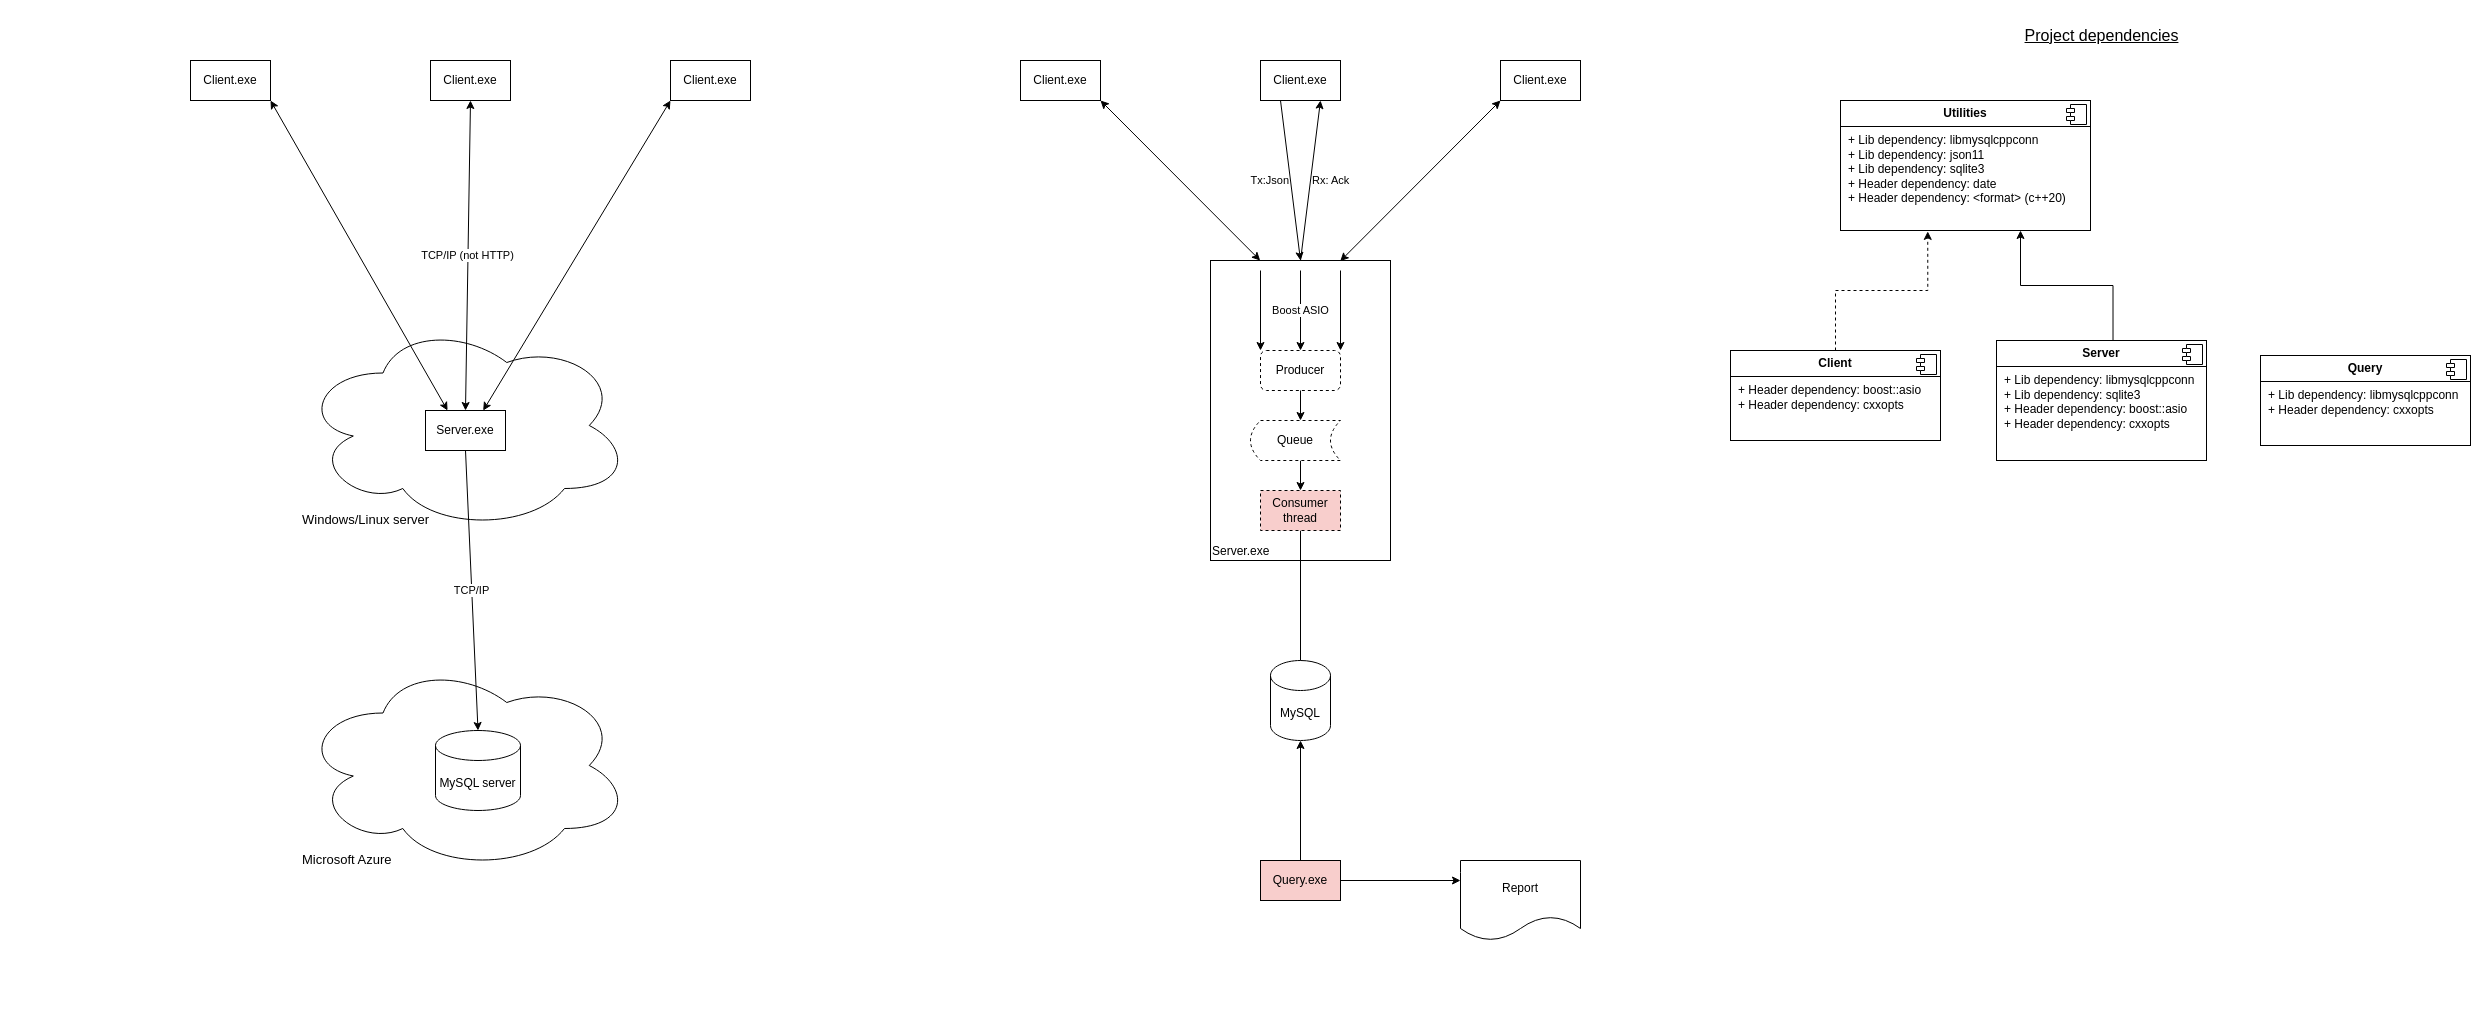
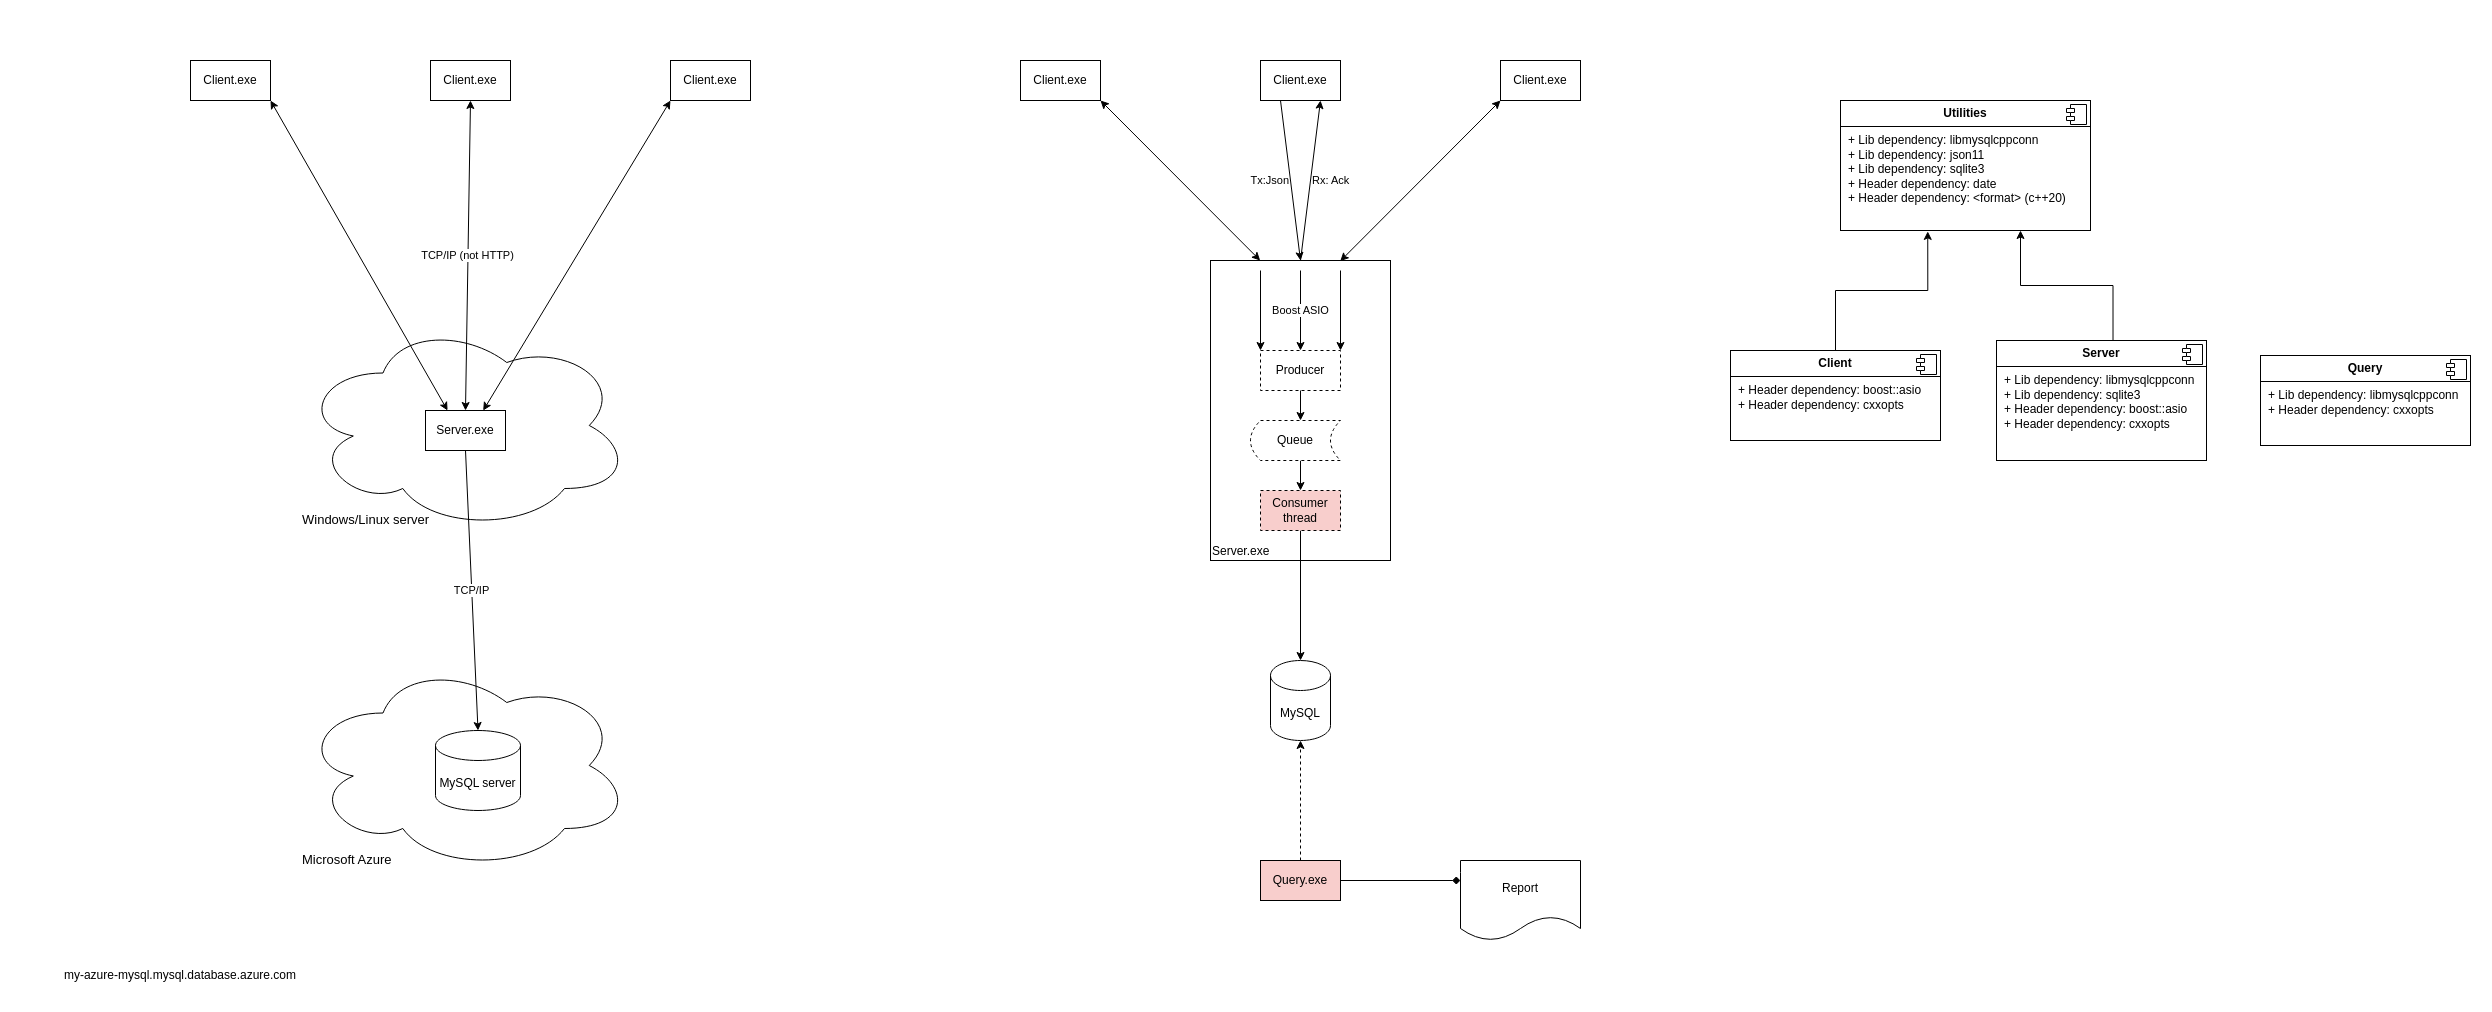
node "Project dependencies": removed
edge "Client + Header dependency: boost::asio + Header dependency: cxxopts" -> "Utilities + Lib dependency: libmysqlcppconn + Lib dependency: json11 + Lib dependency: sqlite3 + Header dependency: date + Header dependency: <format> (c++20)": style dashed -> solid
node "Producer": shape rounded rectangle -> rectangle
edge "Consumer thread" -- "MySQL": arrowhead none -> classic
edge "Query.exe" -> "MySQL": style solid -> dashed
edge "Query.exe" -> "Report": arrowhead classic -> diamond
node "my-azure-mysql.mysql.database.azure.com": added
